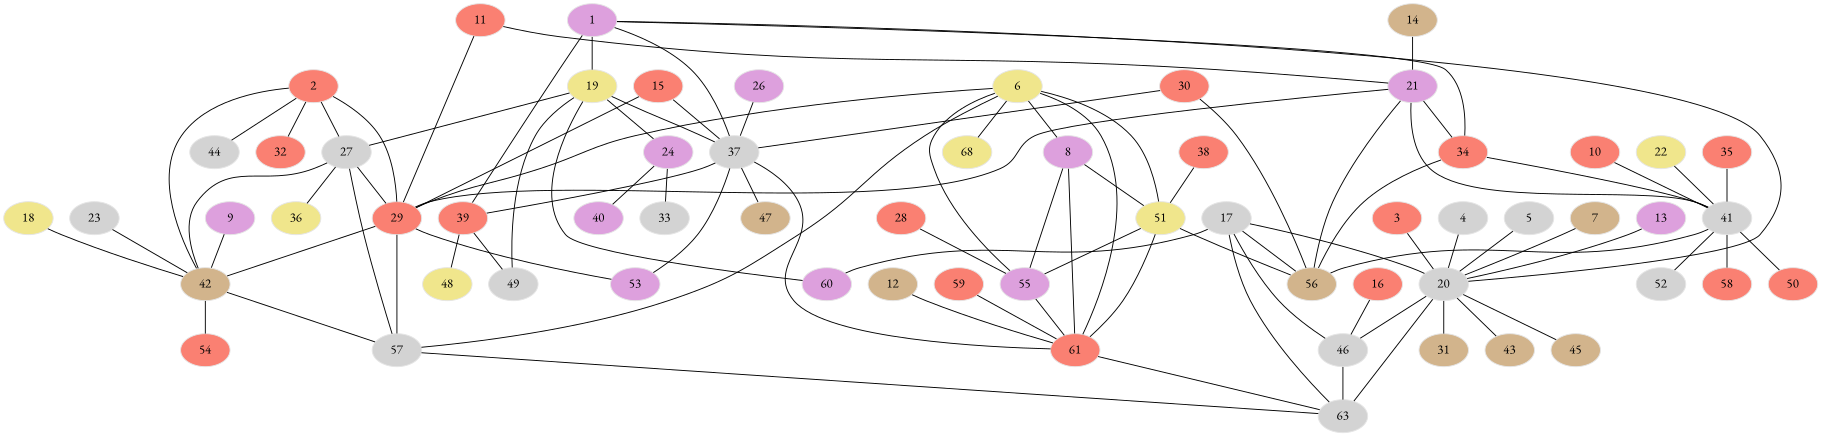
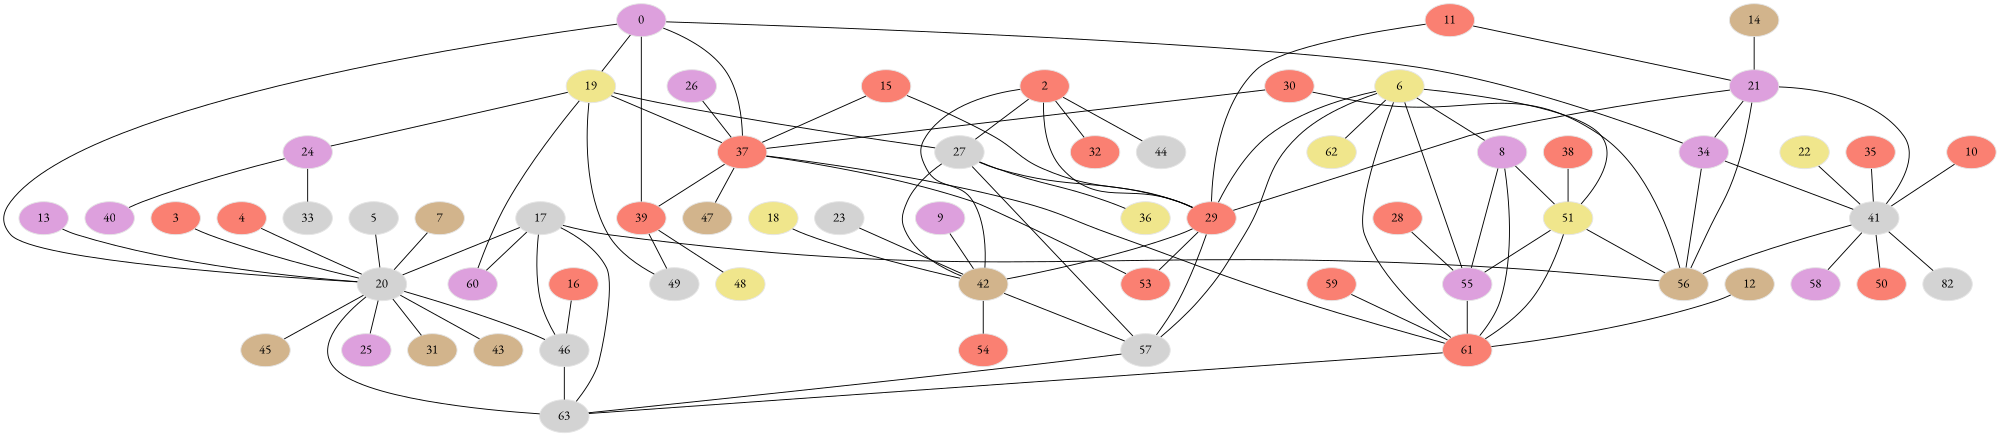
node "1": label "1" -> "0"
node "37": fillcolor lightgrey -> salmon
node "68": label "68" -> "62"
node "34": fillcolor salmon -> plum
node "4": fillcolor lightgrey -> salmon
node "53": fillcolor plum -> salmon
node "52": label "52" -> "82"
node "58": fillcolor salmon -> plum
node "25": added
